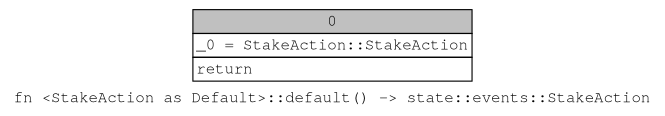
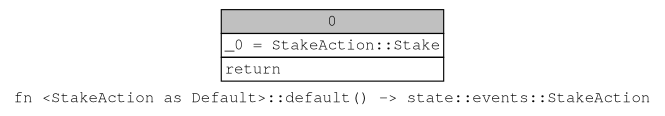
node "0": text "_0 = StakeAction::StakeAction" -> "_0 = StakeAction::Stake"
